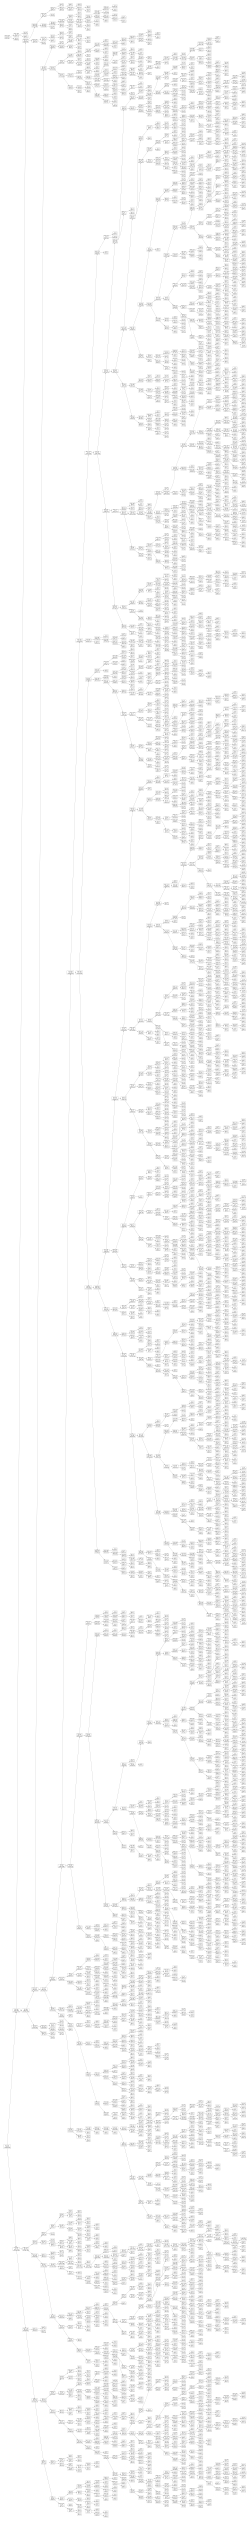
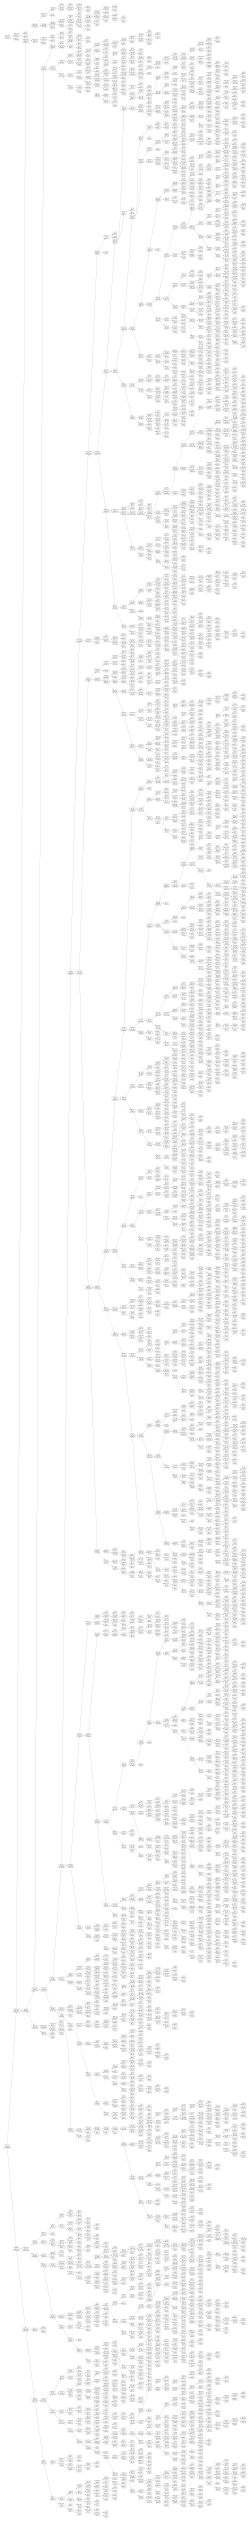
node "X[70] <= -0.193 gini = 0.217 samples = 298 value = [261, 37]": removed
